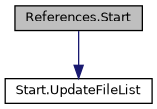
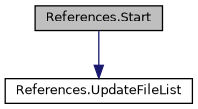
node "Start.UpdateFileList": label "Start.UpdateFileList" -> "References.UpdateFileList"
